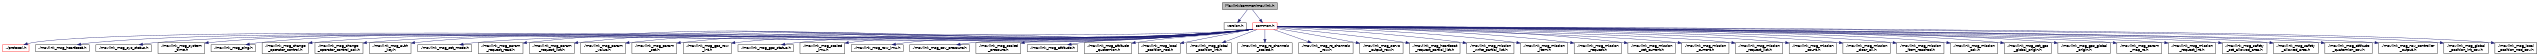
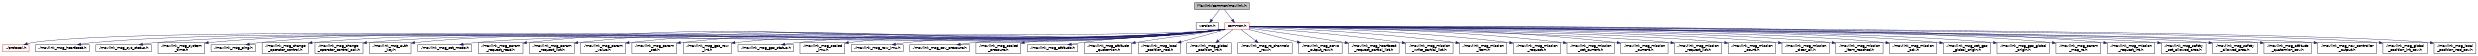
node "./mavlink_msg_rc_channels _scaled.h": removed
